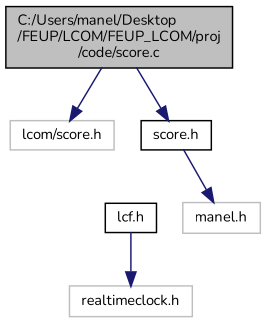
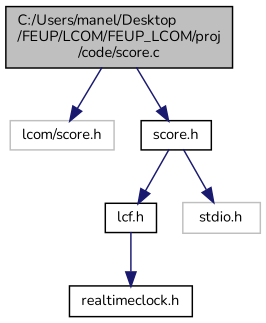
edge "score.h" -> "lcf.h": added
node "manel.h": label "manel.h" -> "stdio.h"
node "realtimeclock.h": color grey75 -> black
